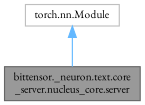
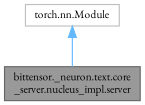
node "bittensor._neuron.text.core _server.nucleus_core.server": label "bittensor._neuron.text.core _server.nucleus_core.server" -> "bittensor._neuron.text.core _server.nucleus_impl.server"
